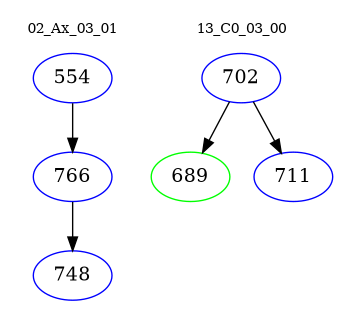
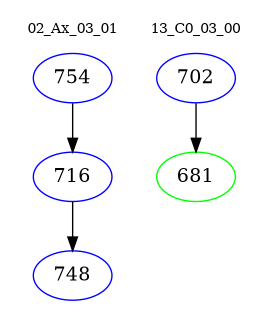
node "554": label "554" -> "754"
node "766": label "766" -> "716"
node "689": label "689" -> "681"
node "711": removed
